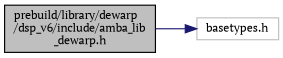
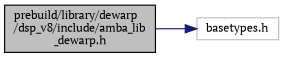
node "prebuild/library/dewarp /dsp_v6/include/amba_lib _dewarp.h": label "prebuild/library/dewarp /dsp_v6/include/amba_lib _dewarp.h" -> "prebuild/library/dewarp /dsp_v8/include/amba_lib _dewarp.h"
